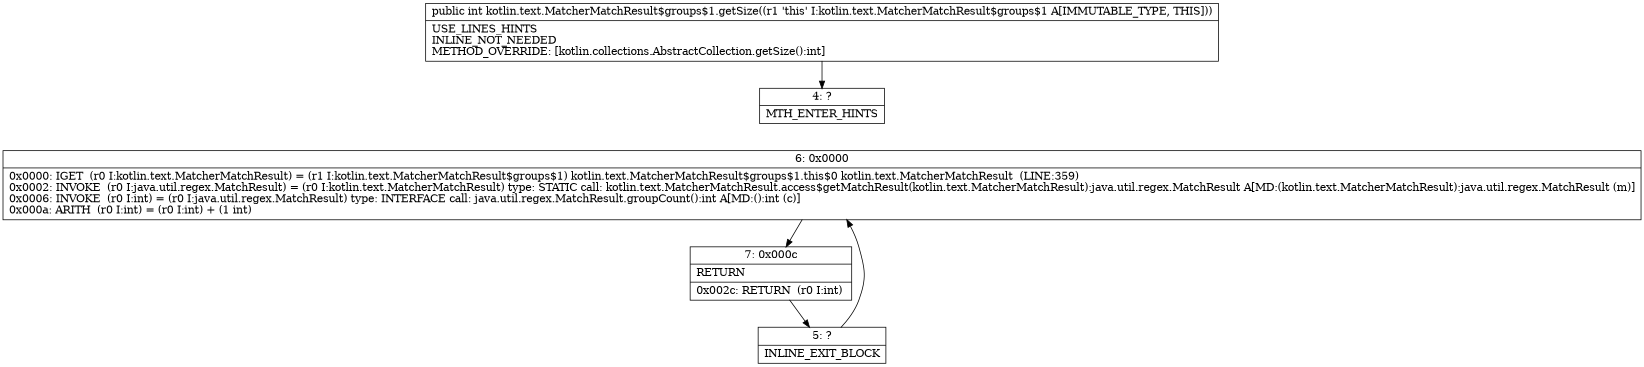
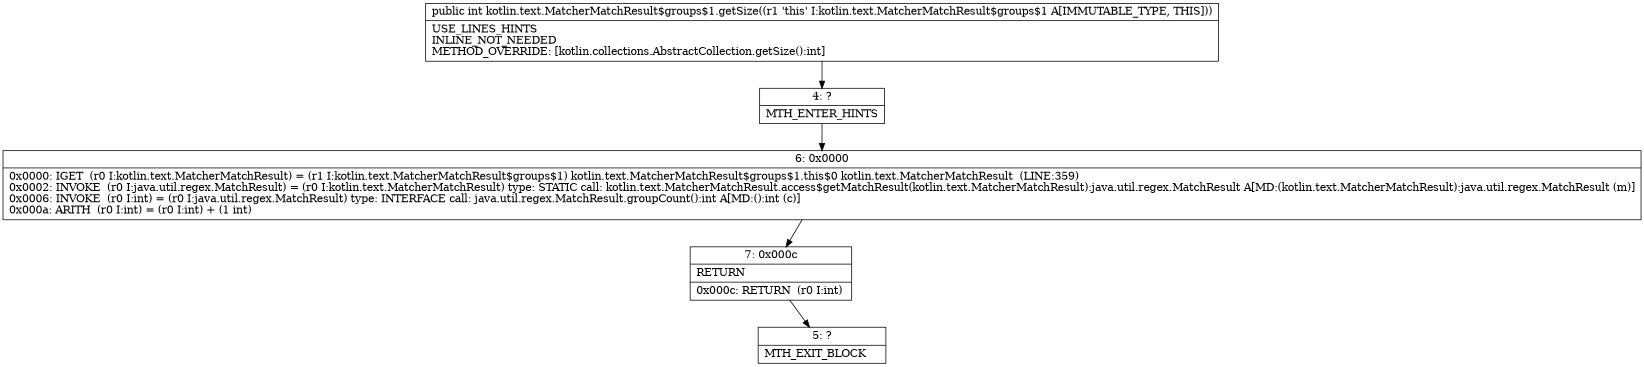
edge "5: ?" -> "6: 0x0000": now "4: ?" -> "6: 0x0000"
node "7: 0x000c": text "0x002c: RETURN  (r0 I:int)" -> "0x000c: RETURN  (r0 I:int)"
node "5: ?": text "INLINE_EXIT_BLOCK" -> "MTH_EXIT_BLOCK"
